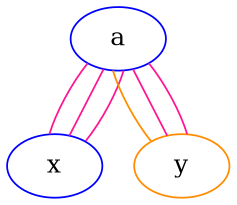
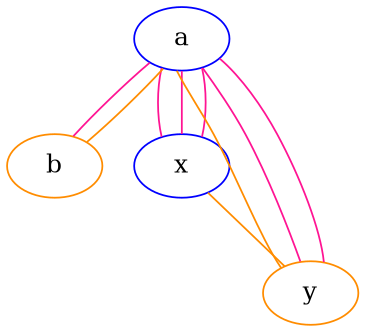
node "b": added
edge "x" -- "y": added
